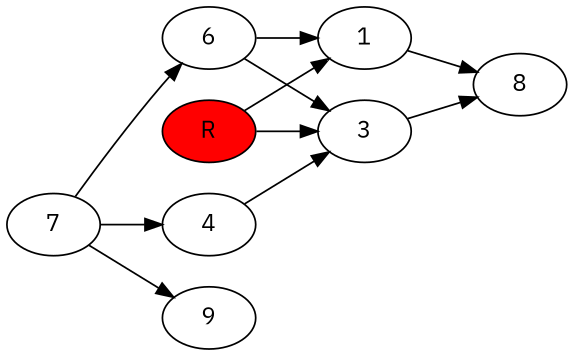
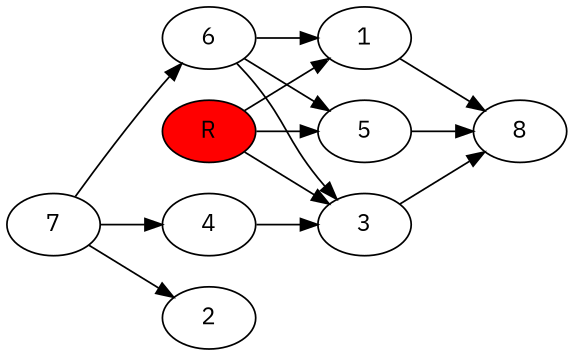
node "5": added
node "9": label "9" -> "2"
